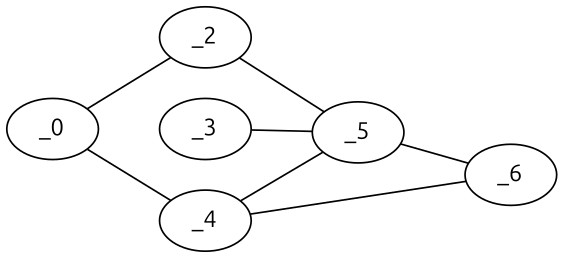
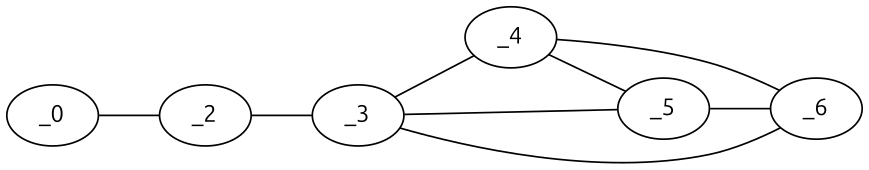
edge "_2" -- "_5": now "_2" -- "_3"
edge "_6" -- "_3": added
edge "_0" -- "_4": now "_3" -- "_4"
